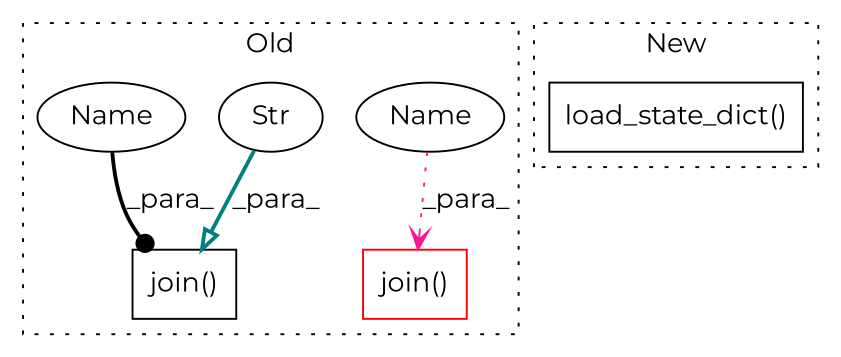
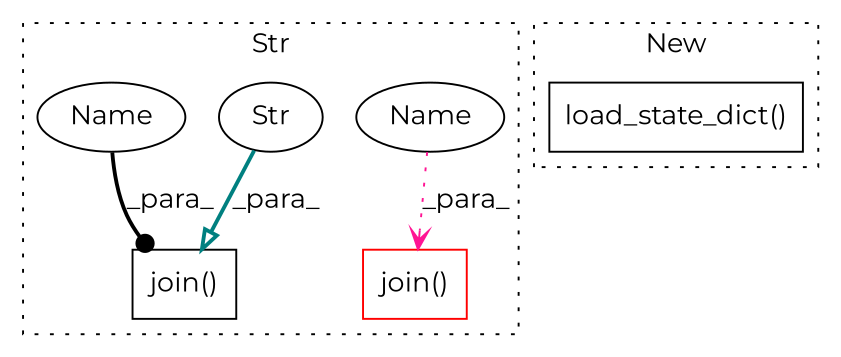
cluster "Old": label "Old" -> "Str"
